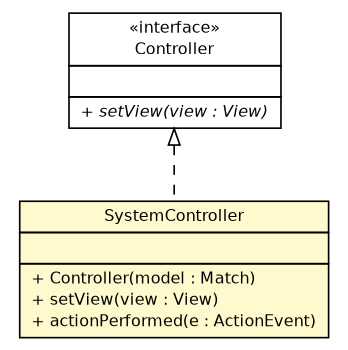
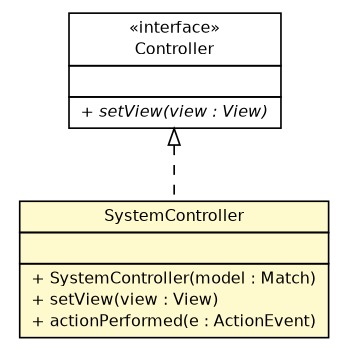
node "SystemController": text "+ Controller(model : Match)" -> "+ SystemController(model : Match)"
